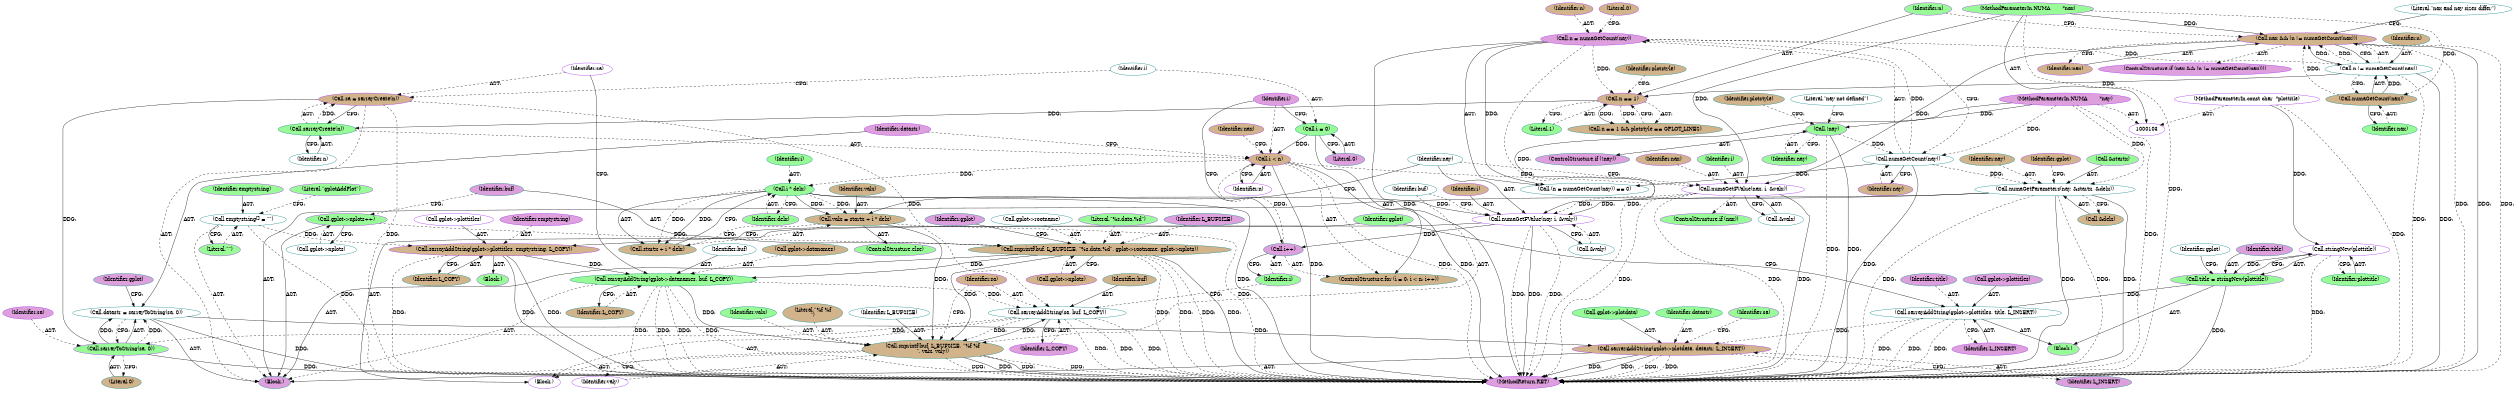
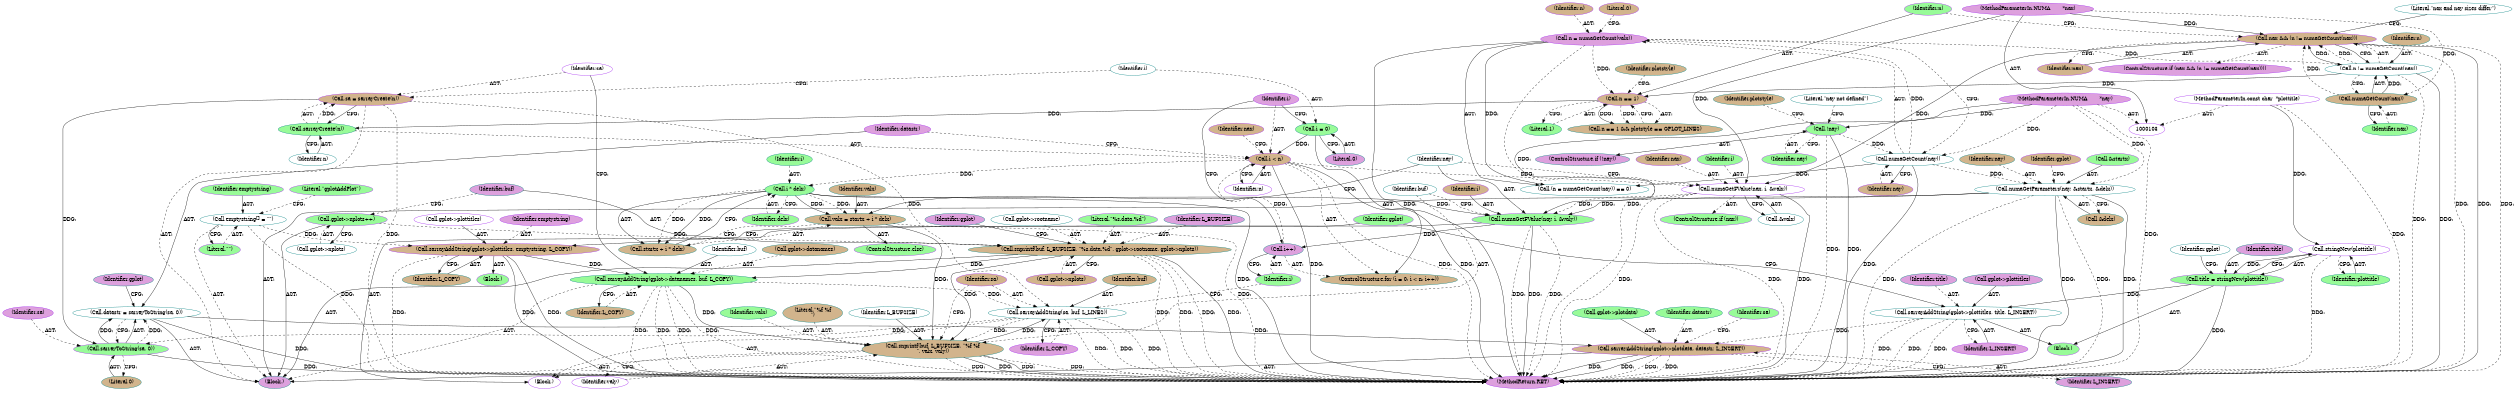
node "(MethodParameterIn,NUMA        *nax)": fillcolor palegreen -> plum
node "(Call,n = numaGetCount(nay))": label "(Call,n = numaGetCount(nay))" -> "(Call,n = numaGetCount(valx))"
node "(Call,numaGetFValue(nay, i, &valy))": fillcolor white -> palegreen
node "(Call,&valy)": removed
node "(Call,sarrayAddString(sa, buf, L_COPY))": label "(Call,sarrayAddString(sa, buf, L_COPY))" -> "(Call,sarrayAddString(sa, buf, L_LINES))"
edge "(MethodParameterIn,NUMA        *nax)" -> "(MethodReturn,RET)": removed, label "DDG:"
